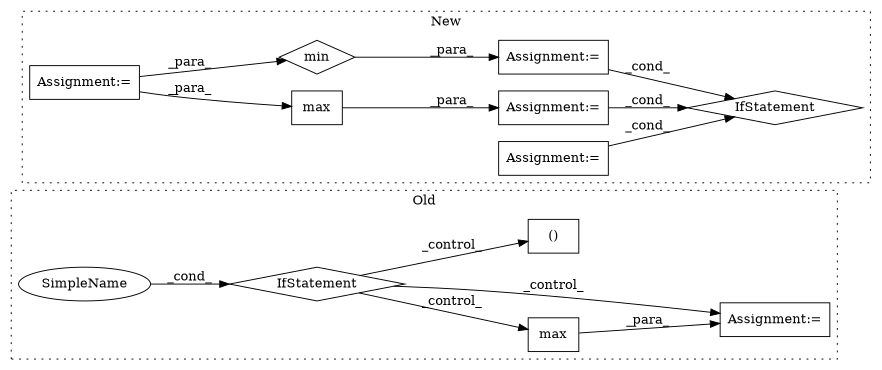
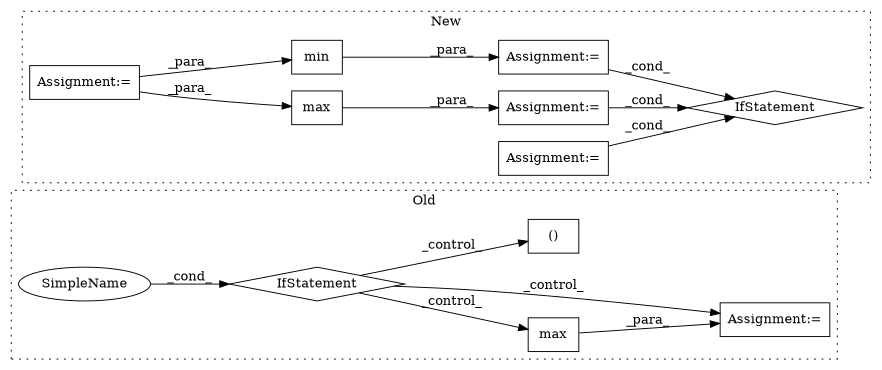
node "min": shape diamond -> box
